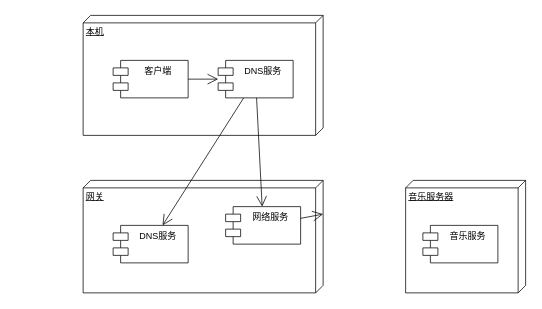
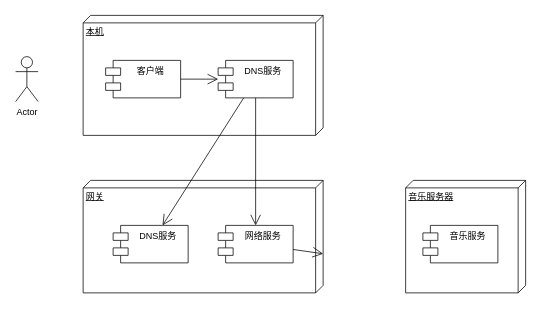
node "Actor": added
node "客户端": moved (150, 79) -> (143, 79)
node "网络服务": moved (263, 225) -> (255, 244)
